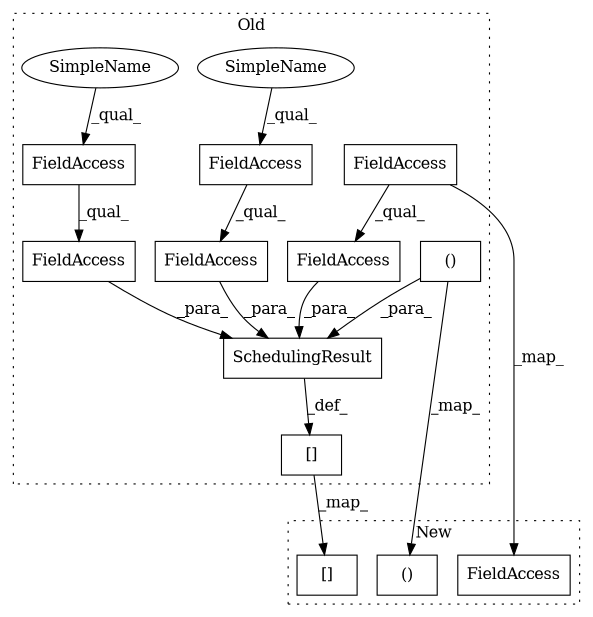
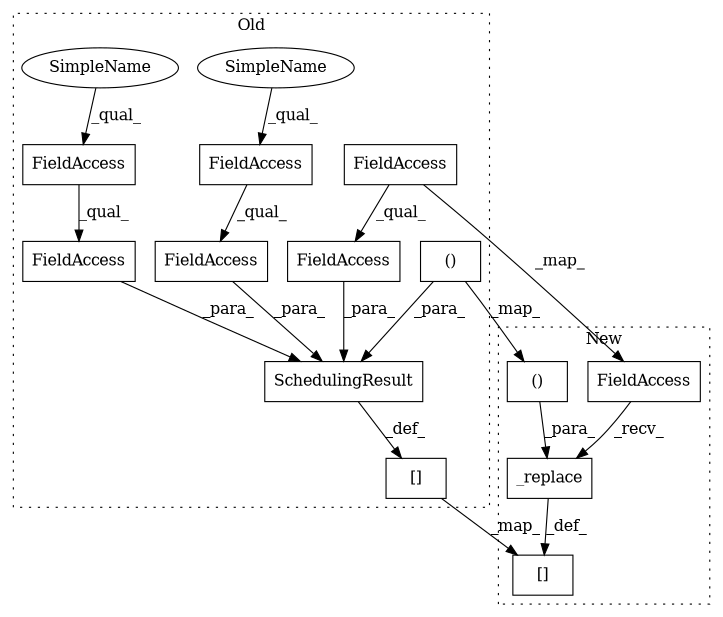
node "_replace": added
